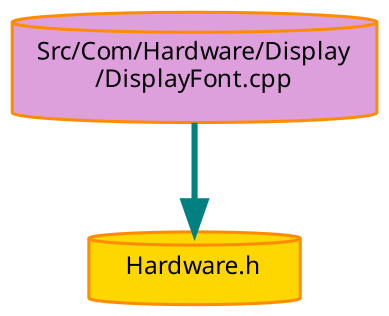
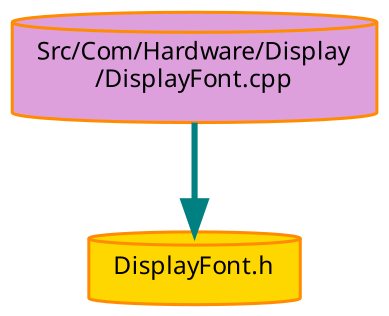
node "Hardware.h": label "Hardware.h" -> "DisplayFont.h"
